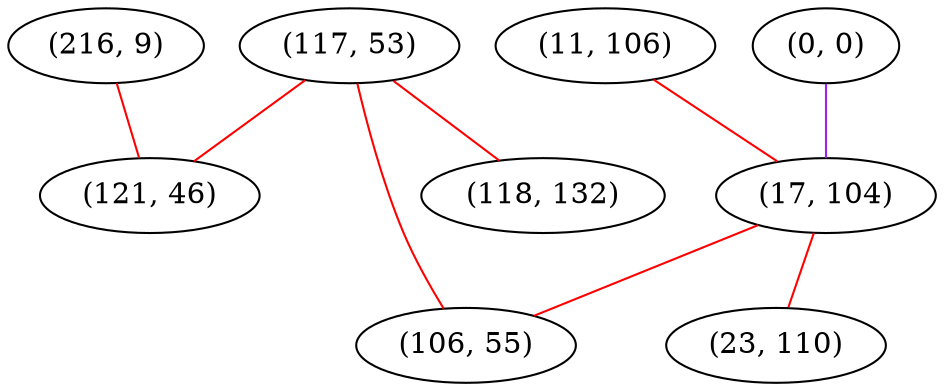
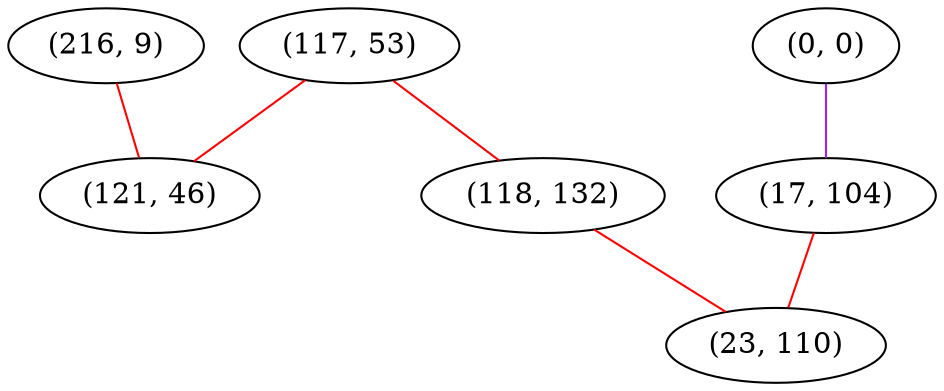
node "(11, 106)": removed
edge "(118, 132)" -- "(23, 110)": added
node "(106, 55)": removed
